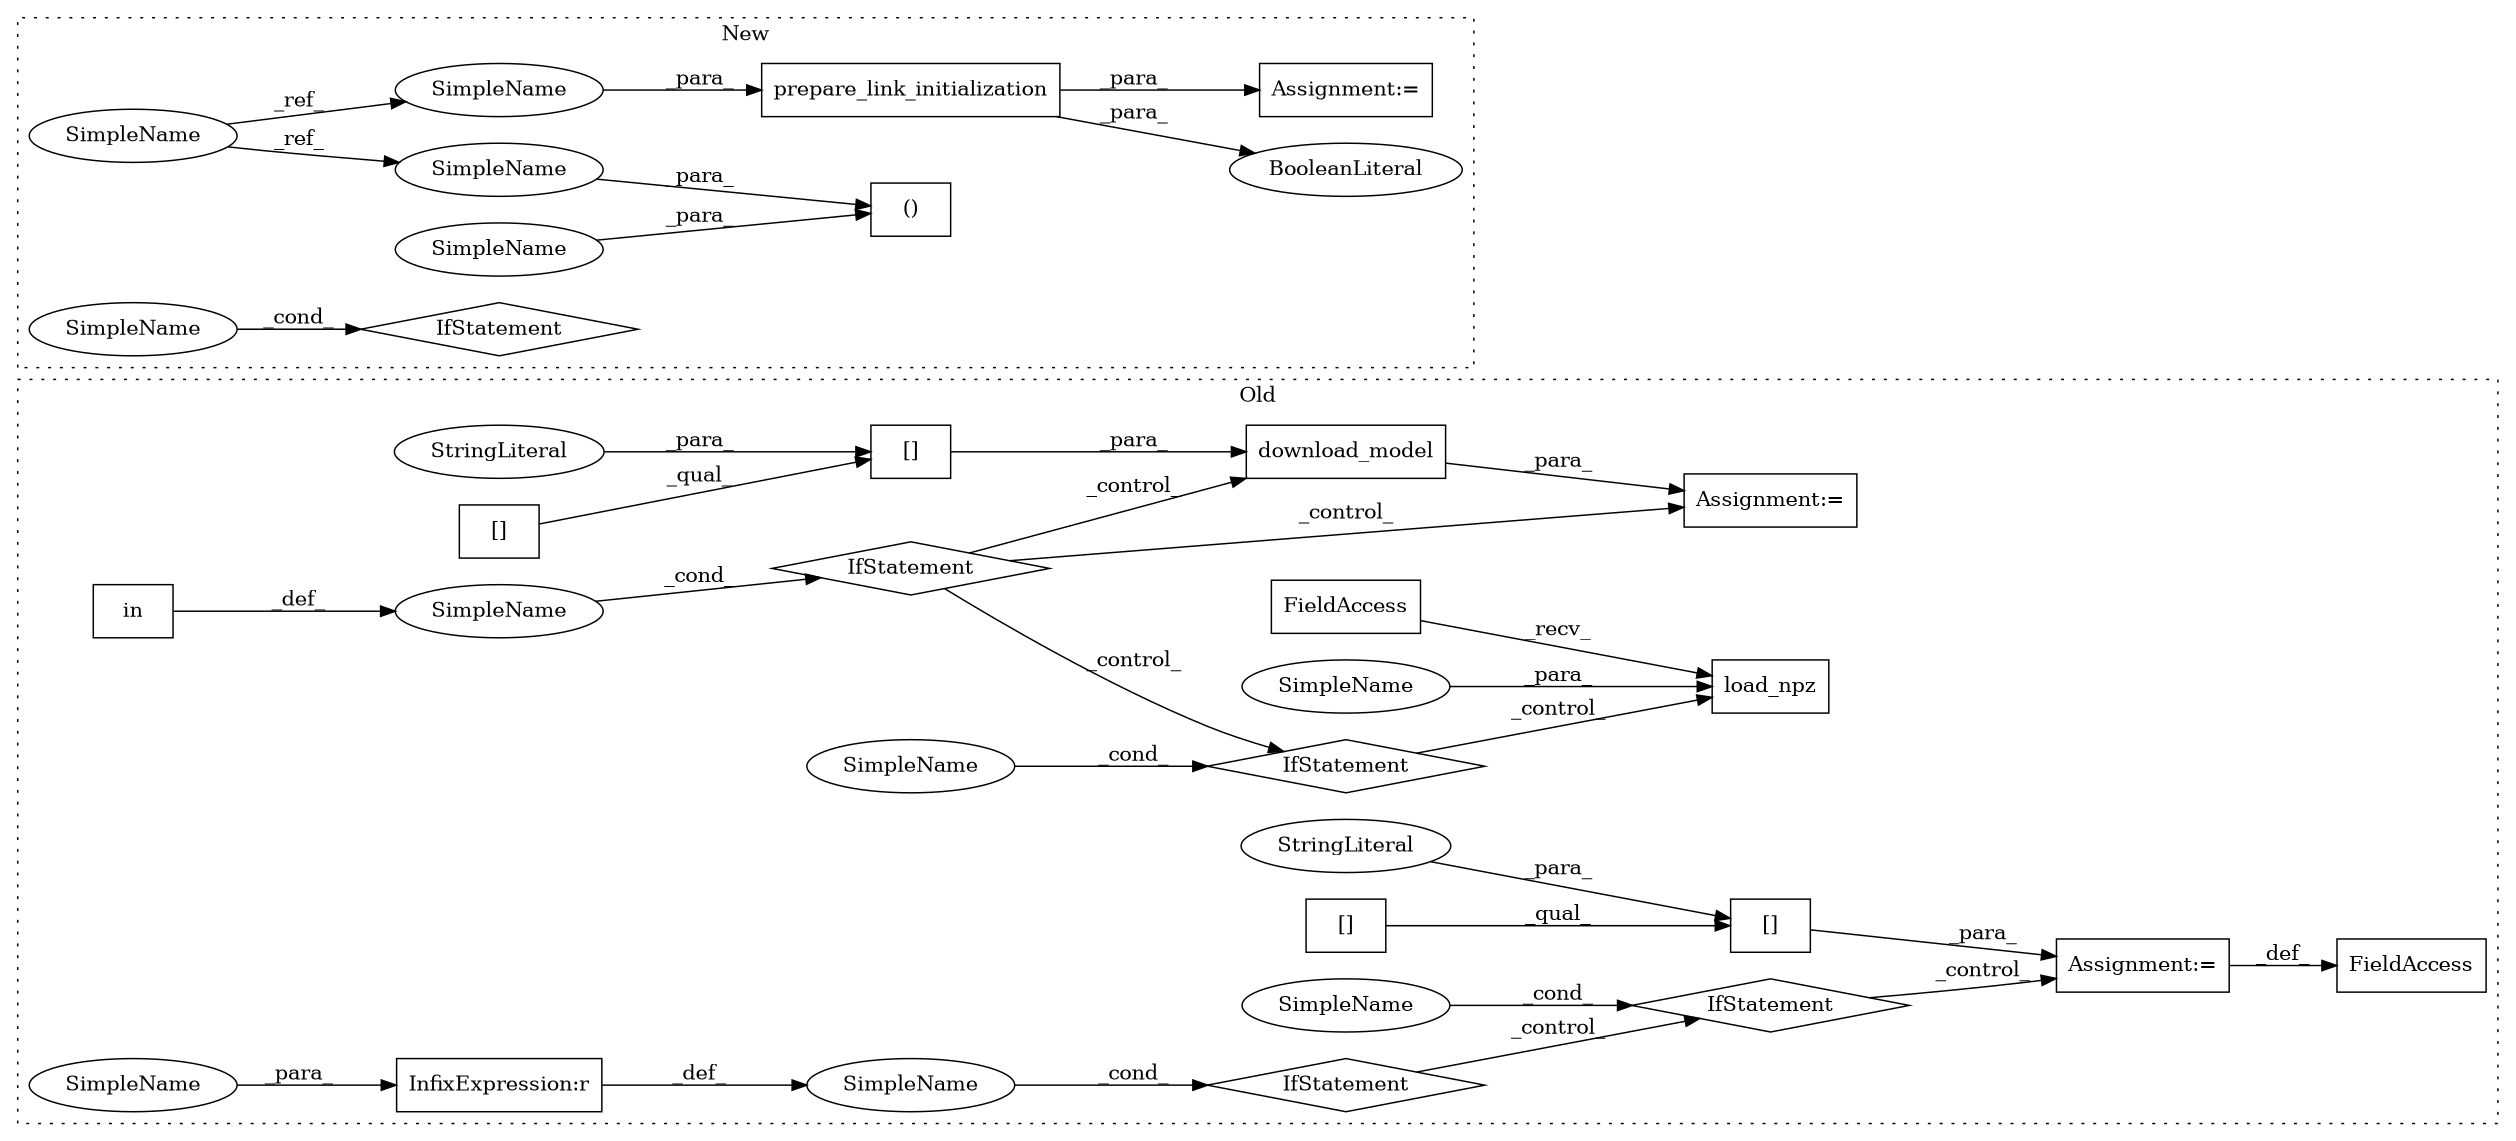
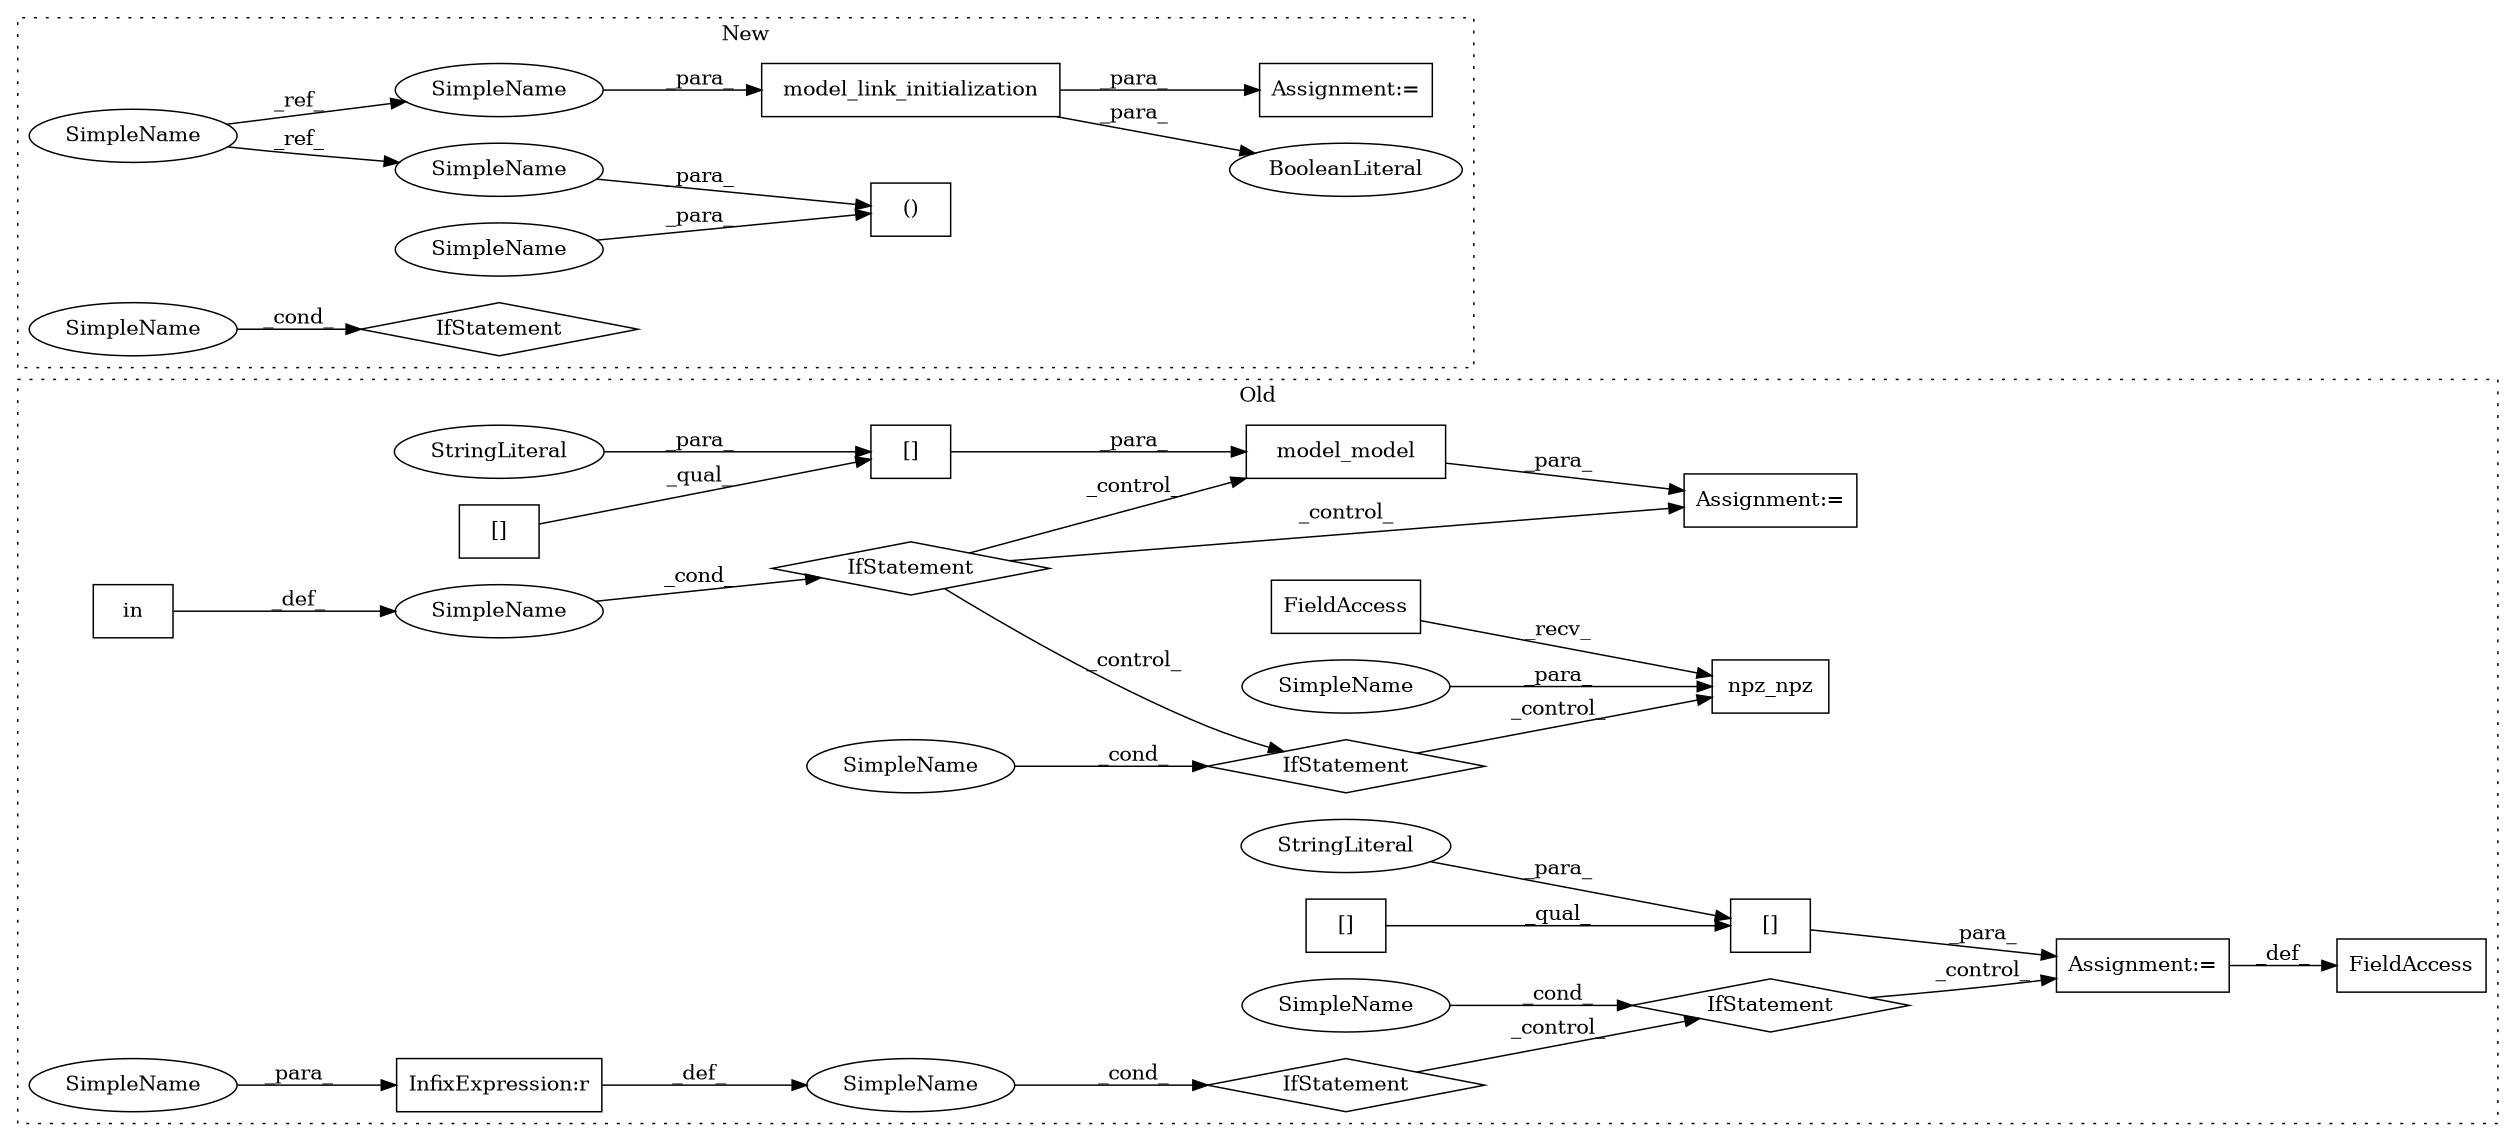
node "prepare_link_initialization": label "prepare_link_initialization" -> "model_link_initialization"
node "download_model": label "download_model" -> "model_model"
node "load_npz": label "load_npz" -> "npz_npz"
